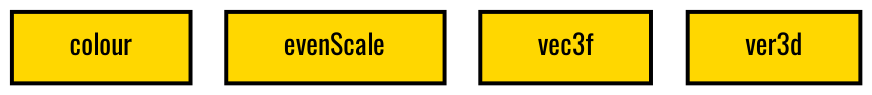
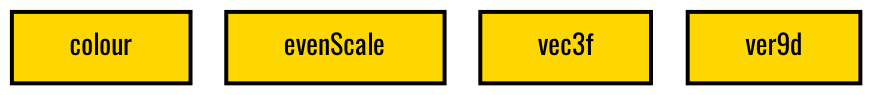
node "ver3d": label "ver3d" -> "ver9d"
